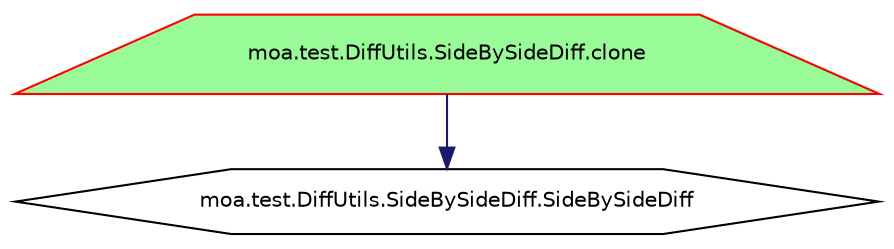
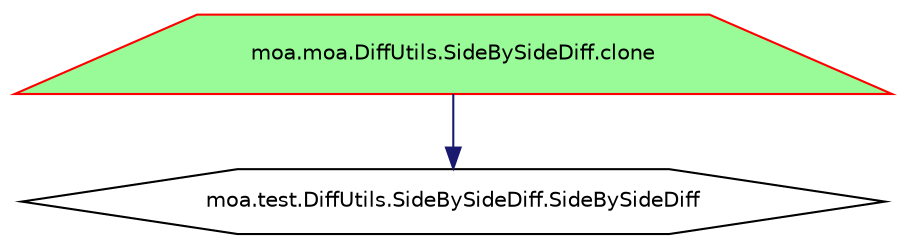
node "moa.test.DiffUtils.SideBySideDiff.clone": label "moa.test.DiffUtils.SideBySideDiff.clone" -> "moa.moa.DiffUtils.SideBySideDiff.clone"
